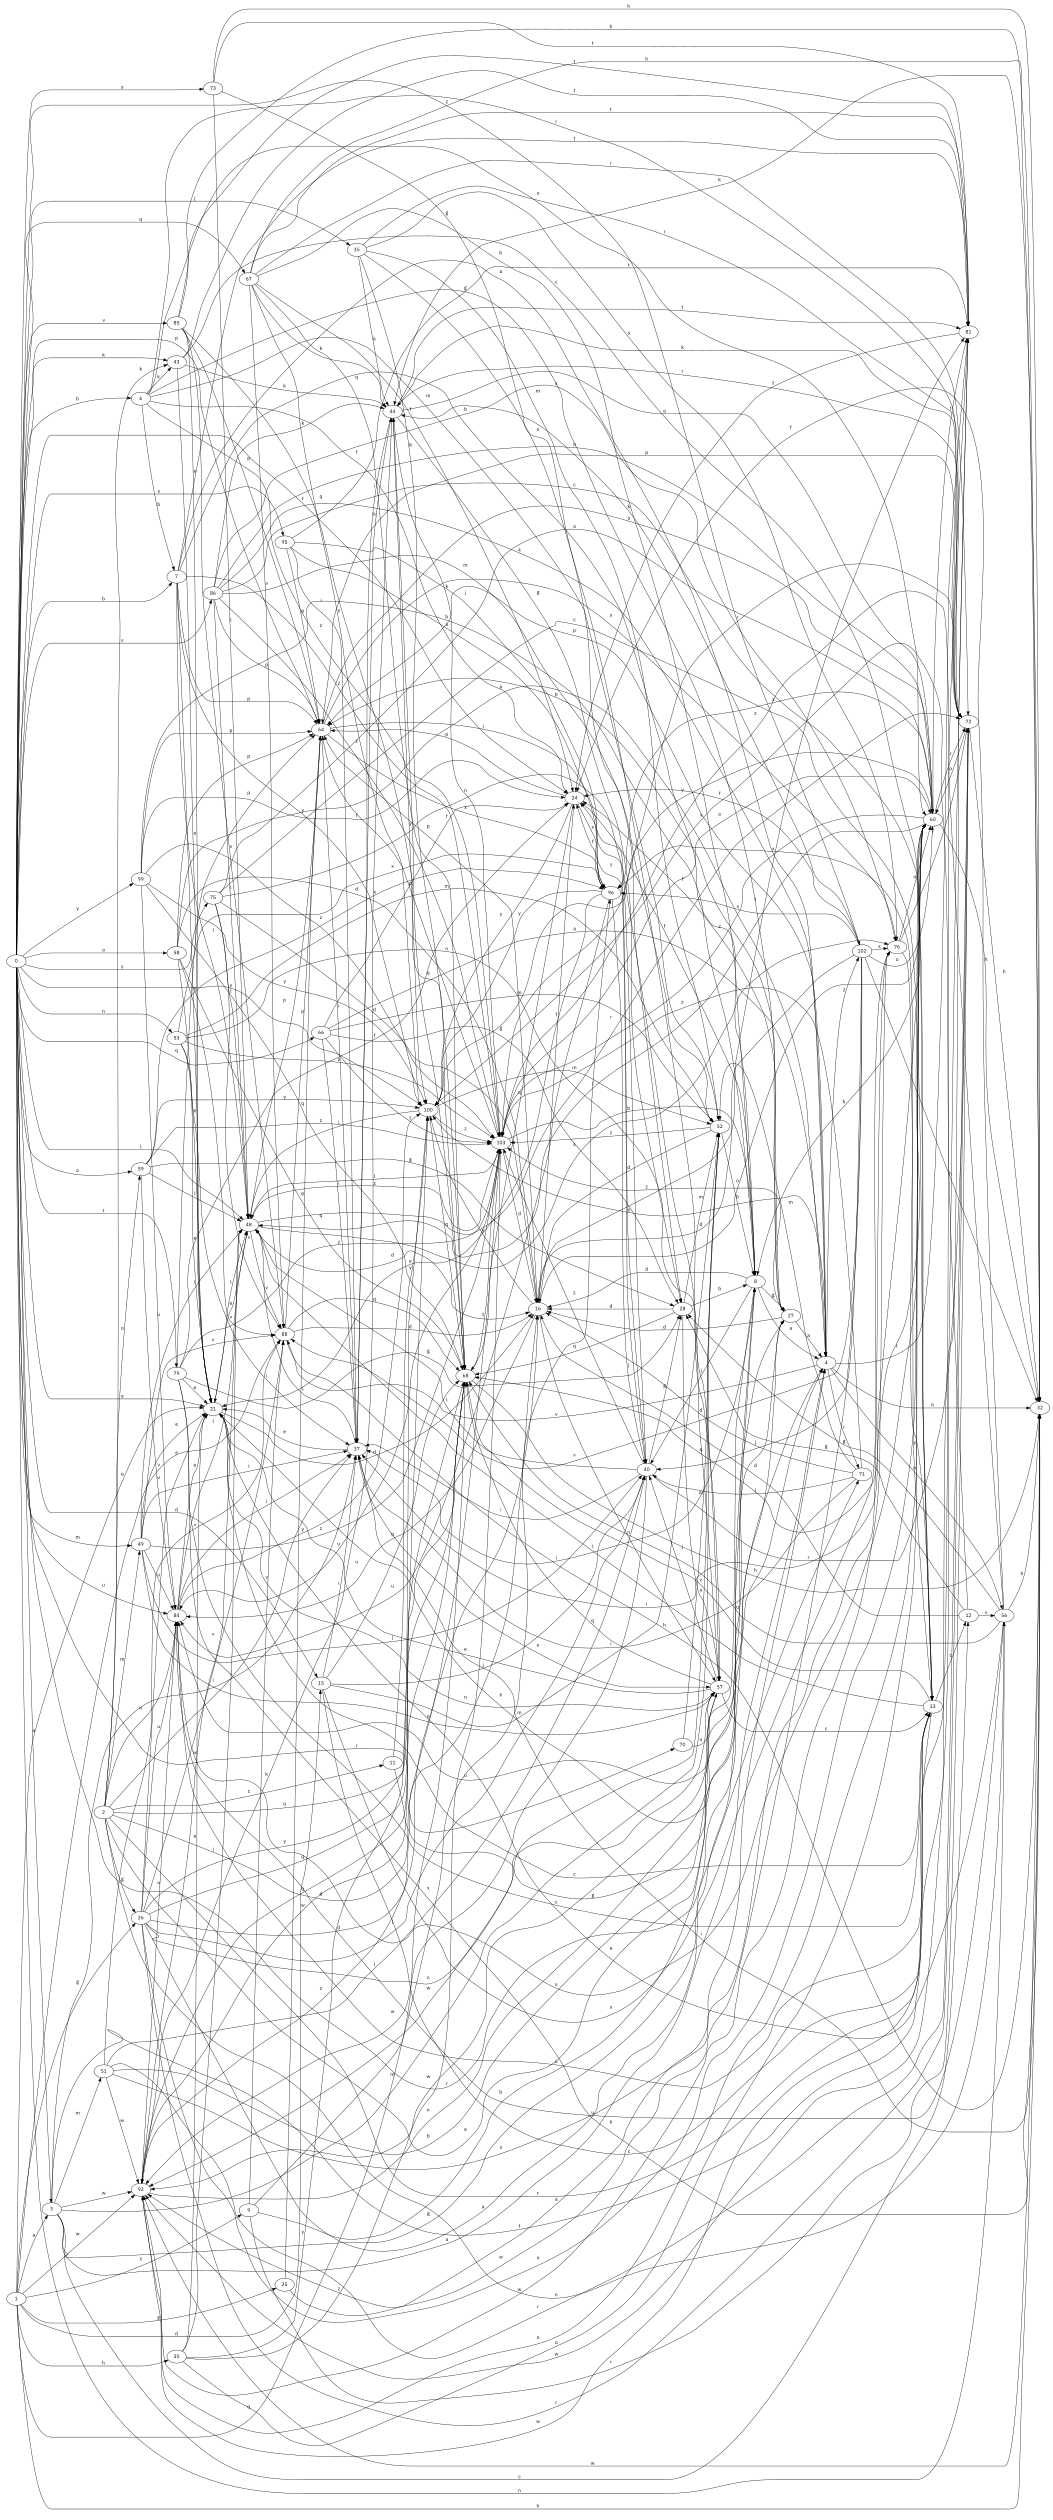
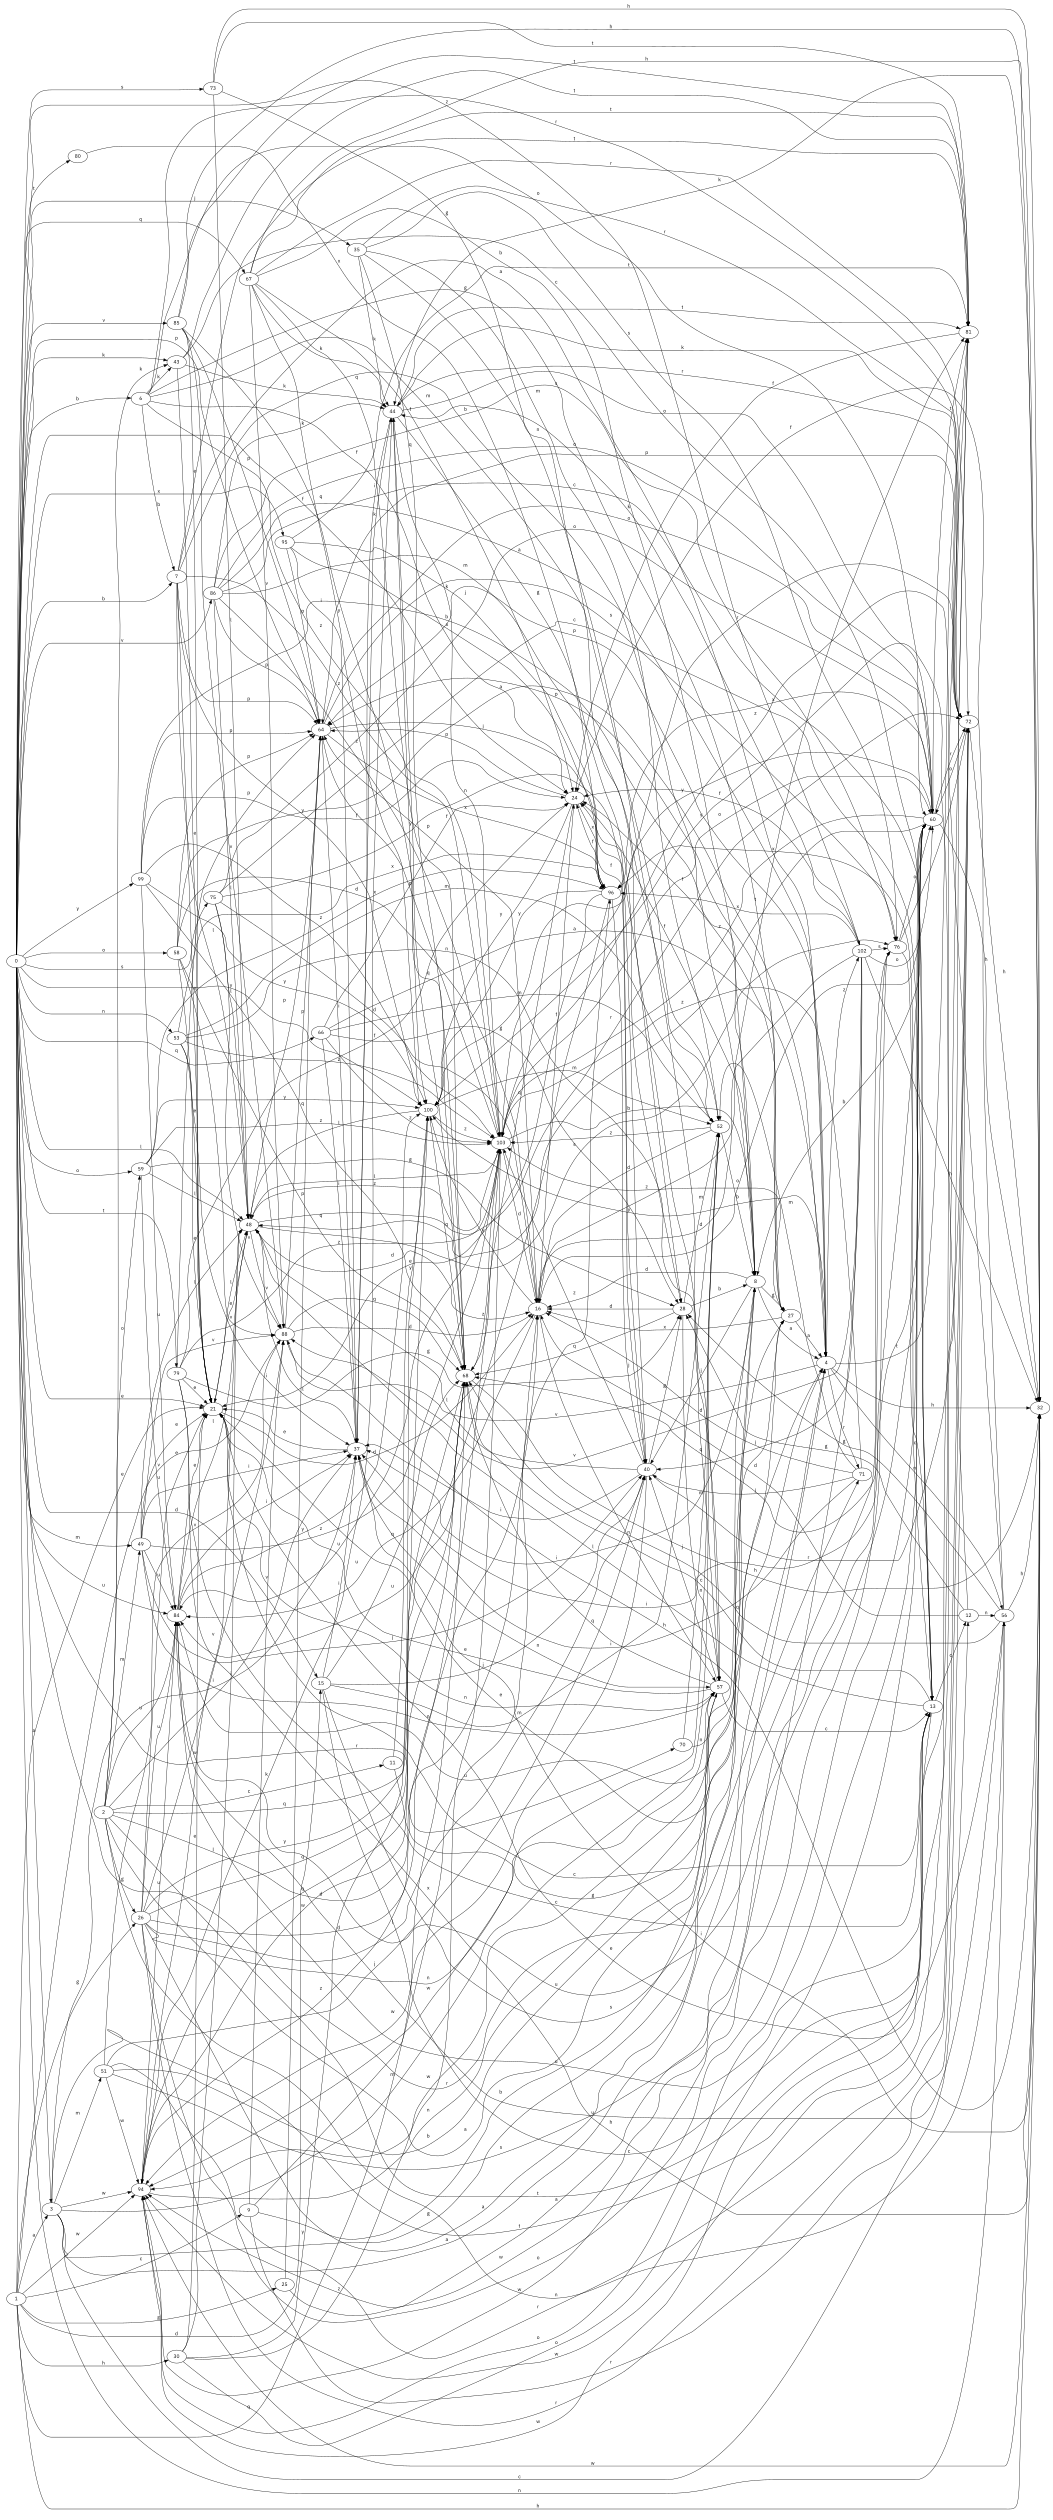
node "80": added
edge "27" -> "16": label "d" -> "x"
node "92": label "92" -> "94"
